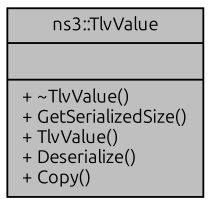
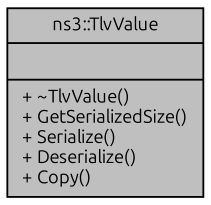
node "ns3::TlvValue": text "+ TlvValue()" -> "+ Serialize()"
